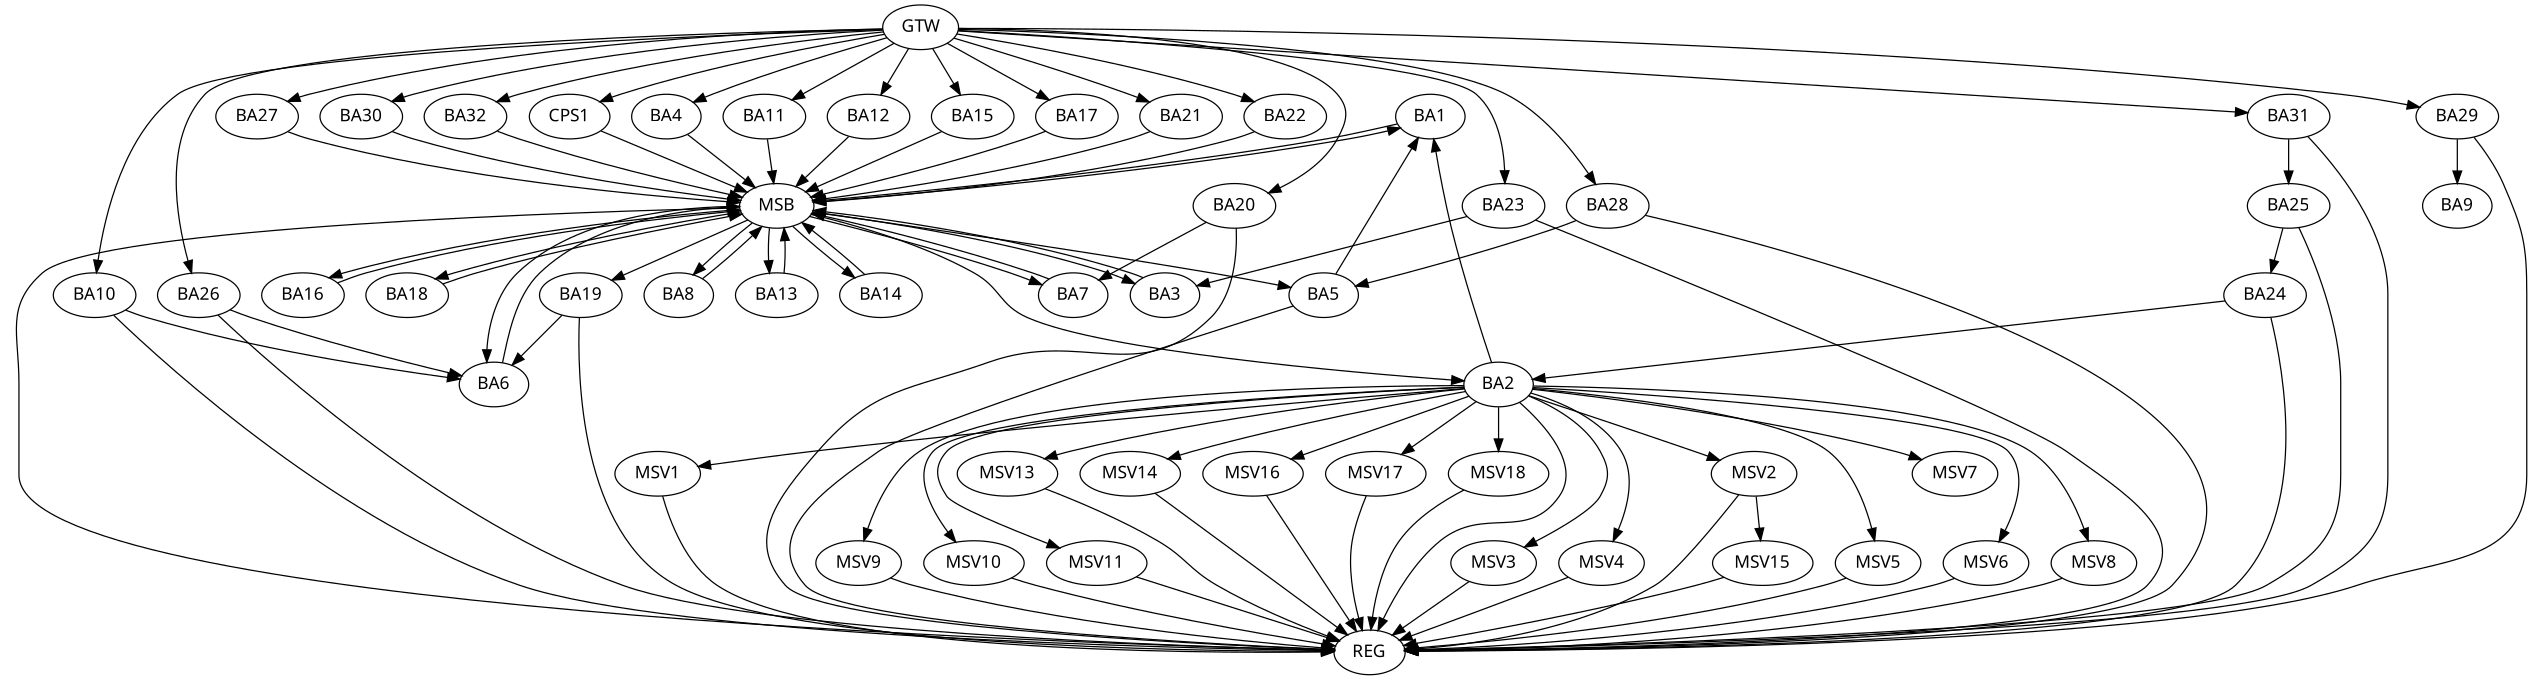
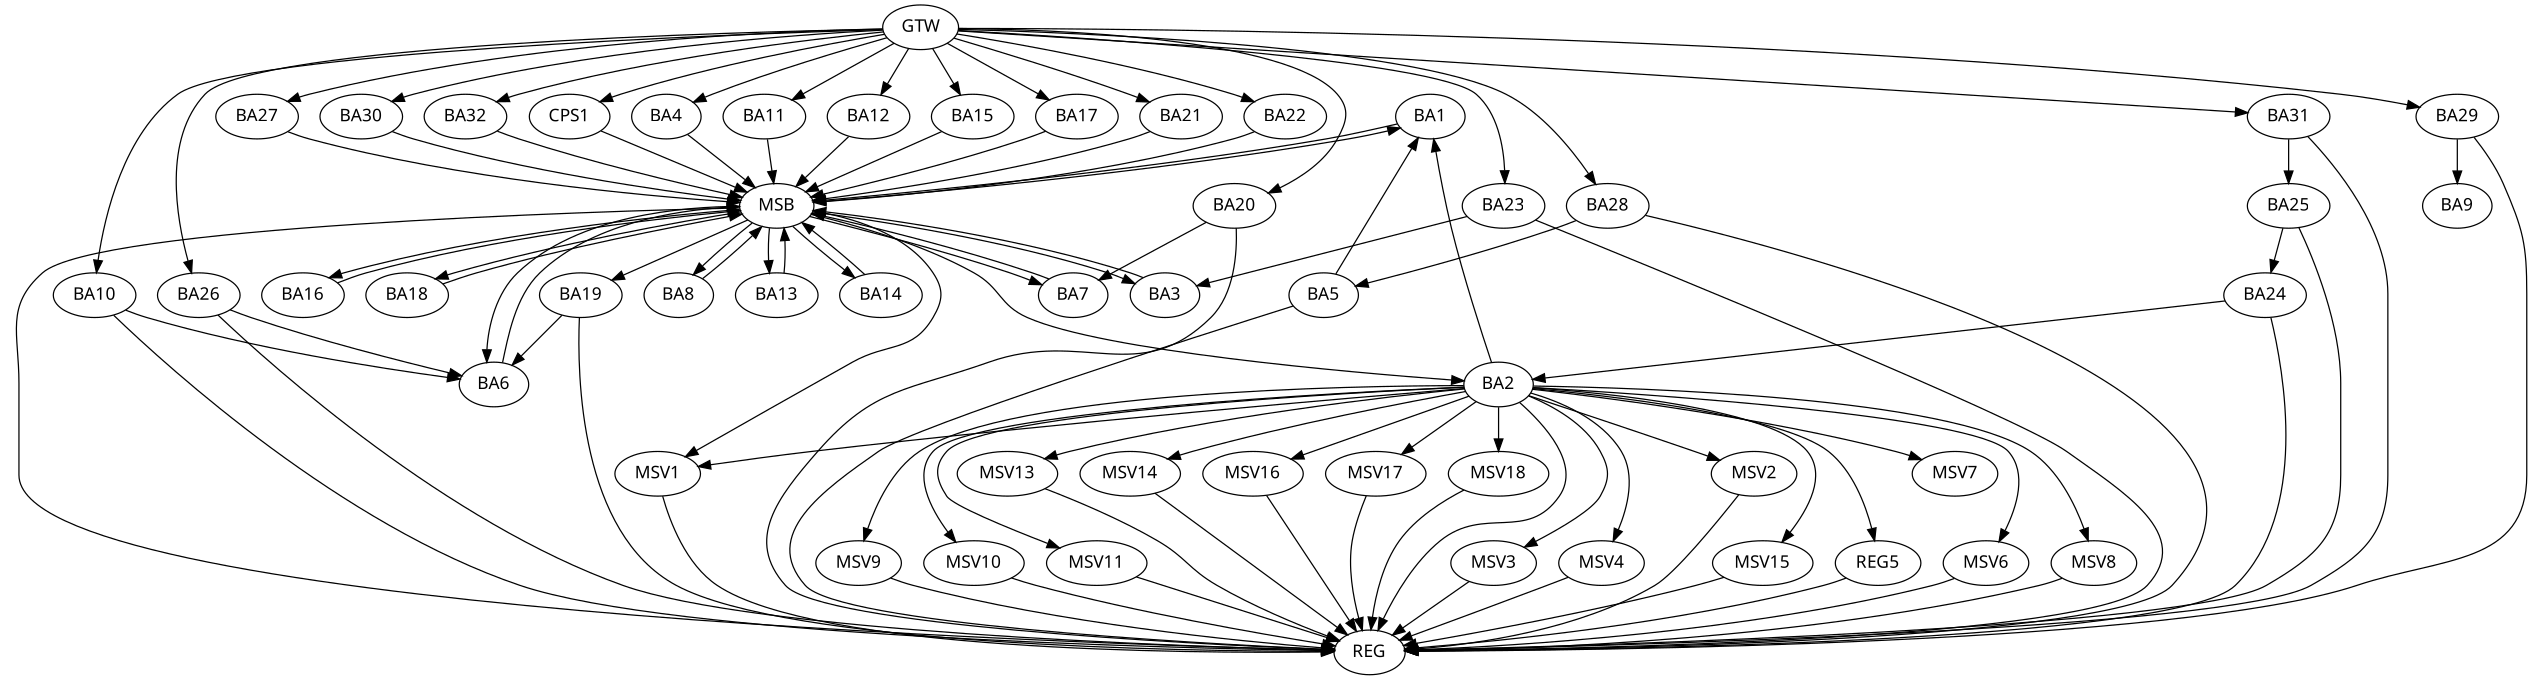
edge "MSB" -> "BA5": now "MSB" -> "MSV1"
edge "MSV2" -> "MSV15": now "BA2" -> "MSV15"
node "MSV5": label "MSV5" -> "REG5"
